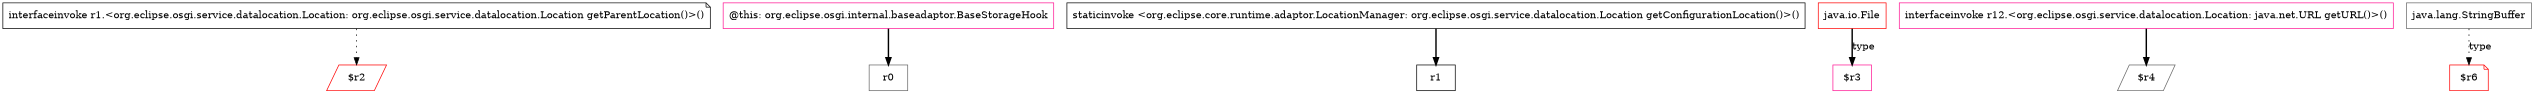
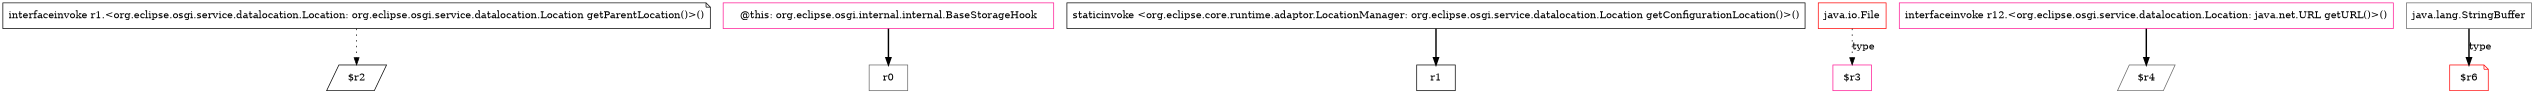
node "@this: org.eclipse.osgi.internal.baseadaptor.BaseStorageHook": label "@this: org.eclipse.osgi.internal.baseadaptor.BaseStorageHook" -> "@this: org.eclipse.osgi.internal.internal.BaseStorageHook"
edge "java.io.File" -> "$r3": style bold -> dotted
edge "java.lang.StringBuffer" -> "$r6": style dotted -> bold
node "$r2": color red -> black
